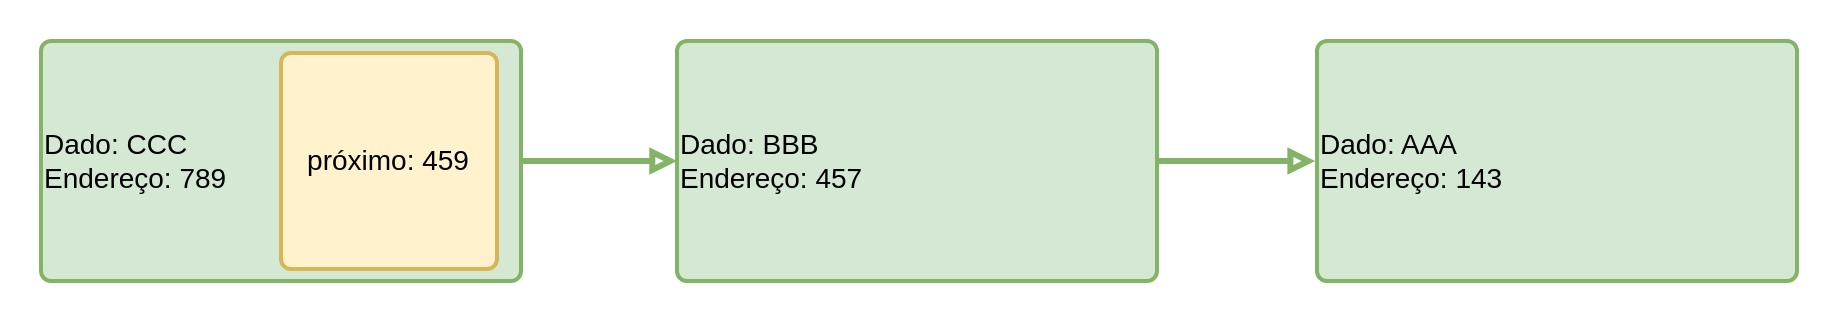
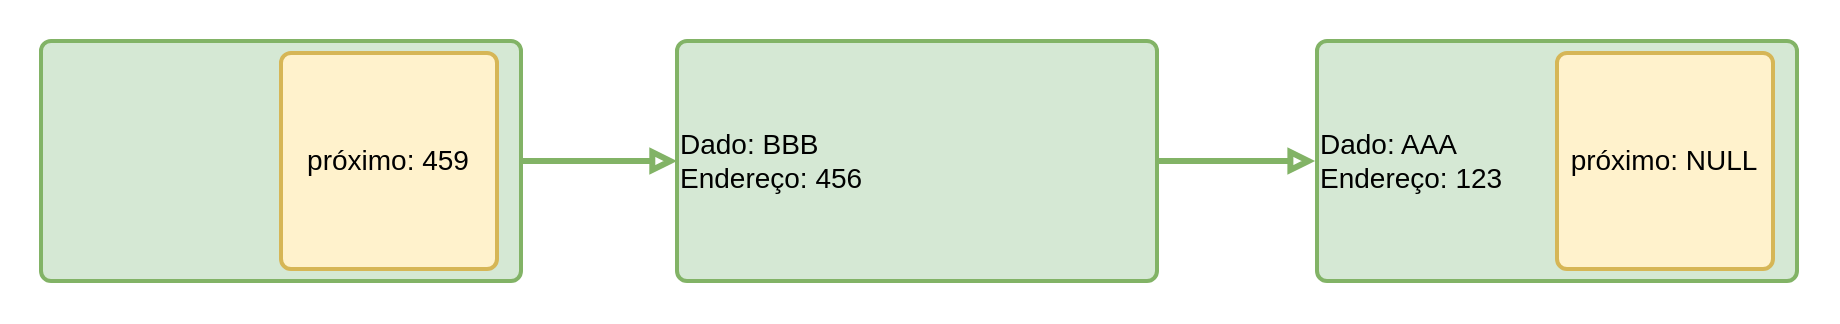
node "Dado: CCC Endereço: 789": removed
node "Dado: BBB Endereço: 457": label "Dado: BBB Endereço: 457" -> "Dado: BBB Endereço: 456"
node "Dado: AAA Endereço: 143": label "Dado: AAA Endereço: 143" -> "Dado: AAA Endereço: 123"
node "próximo: NULL": added
